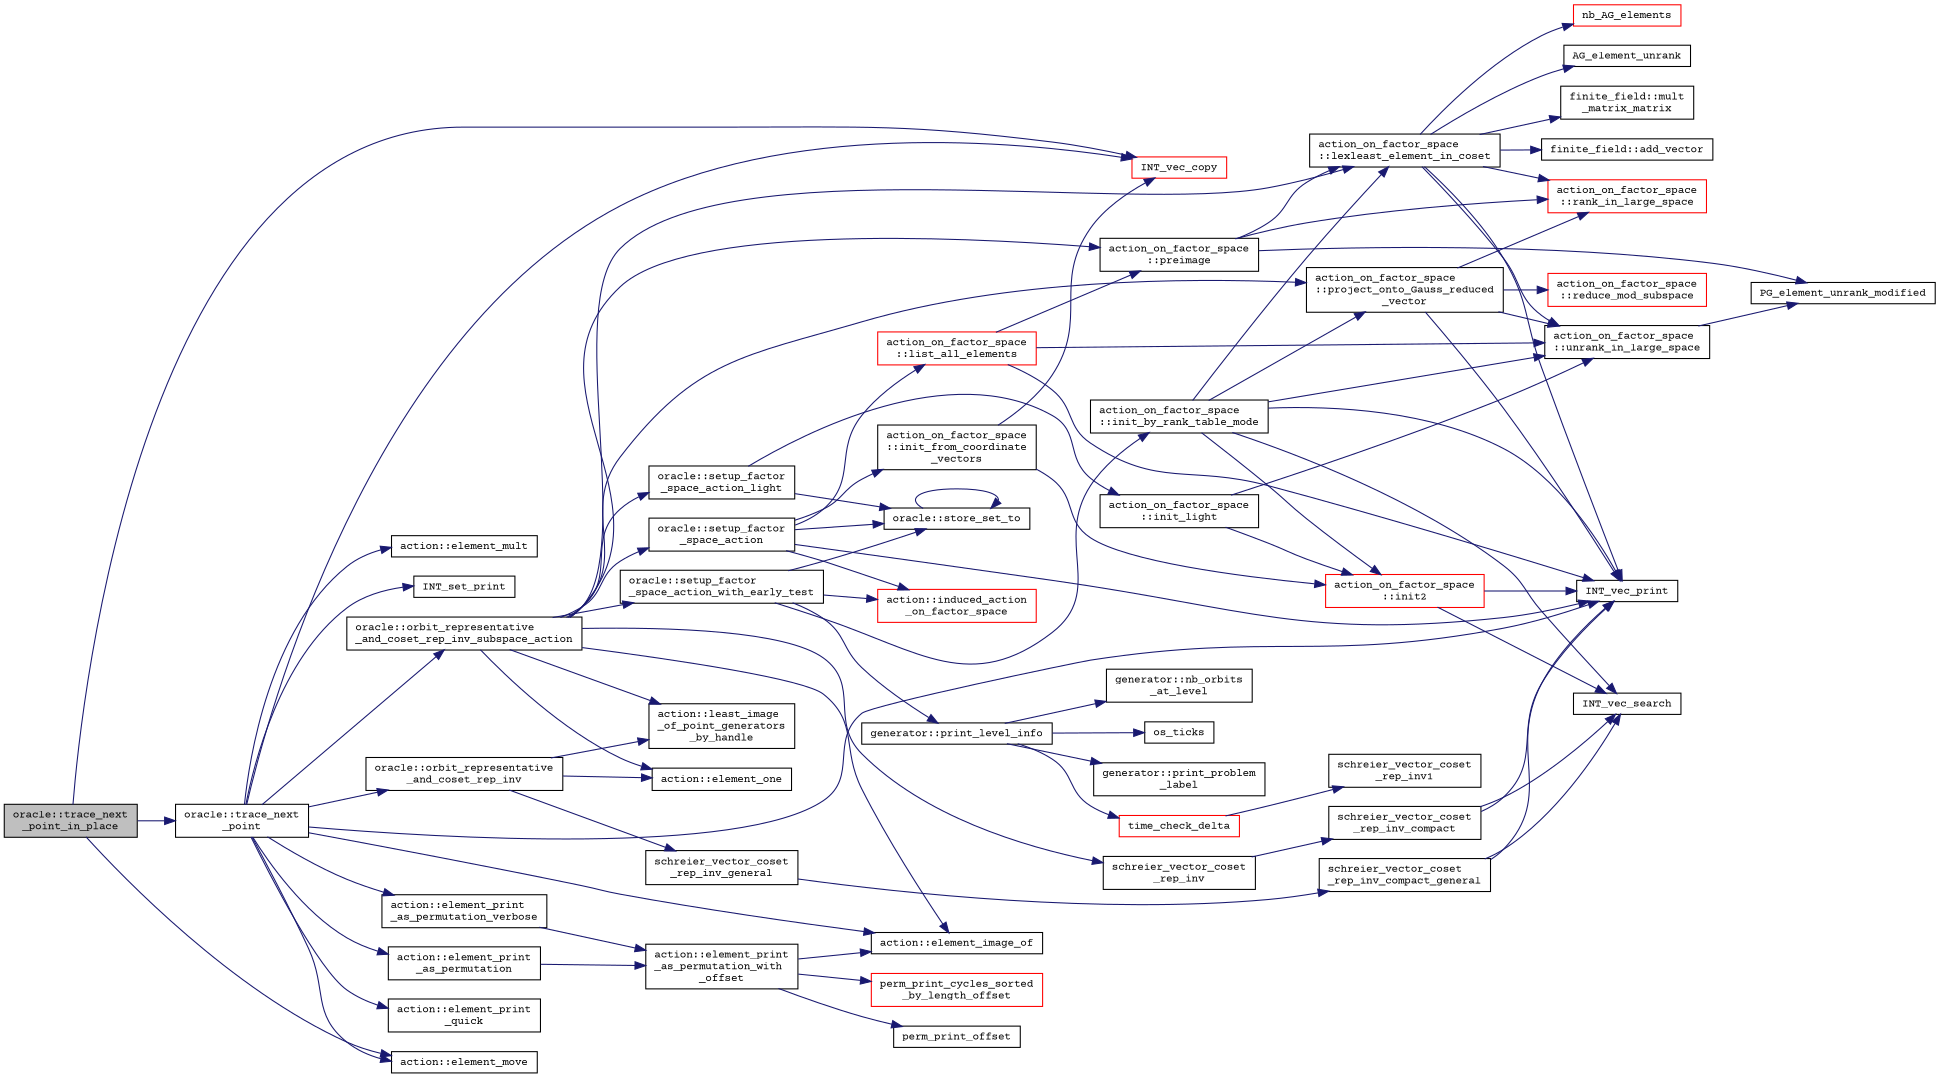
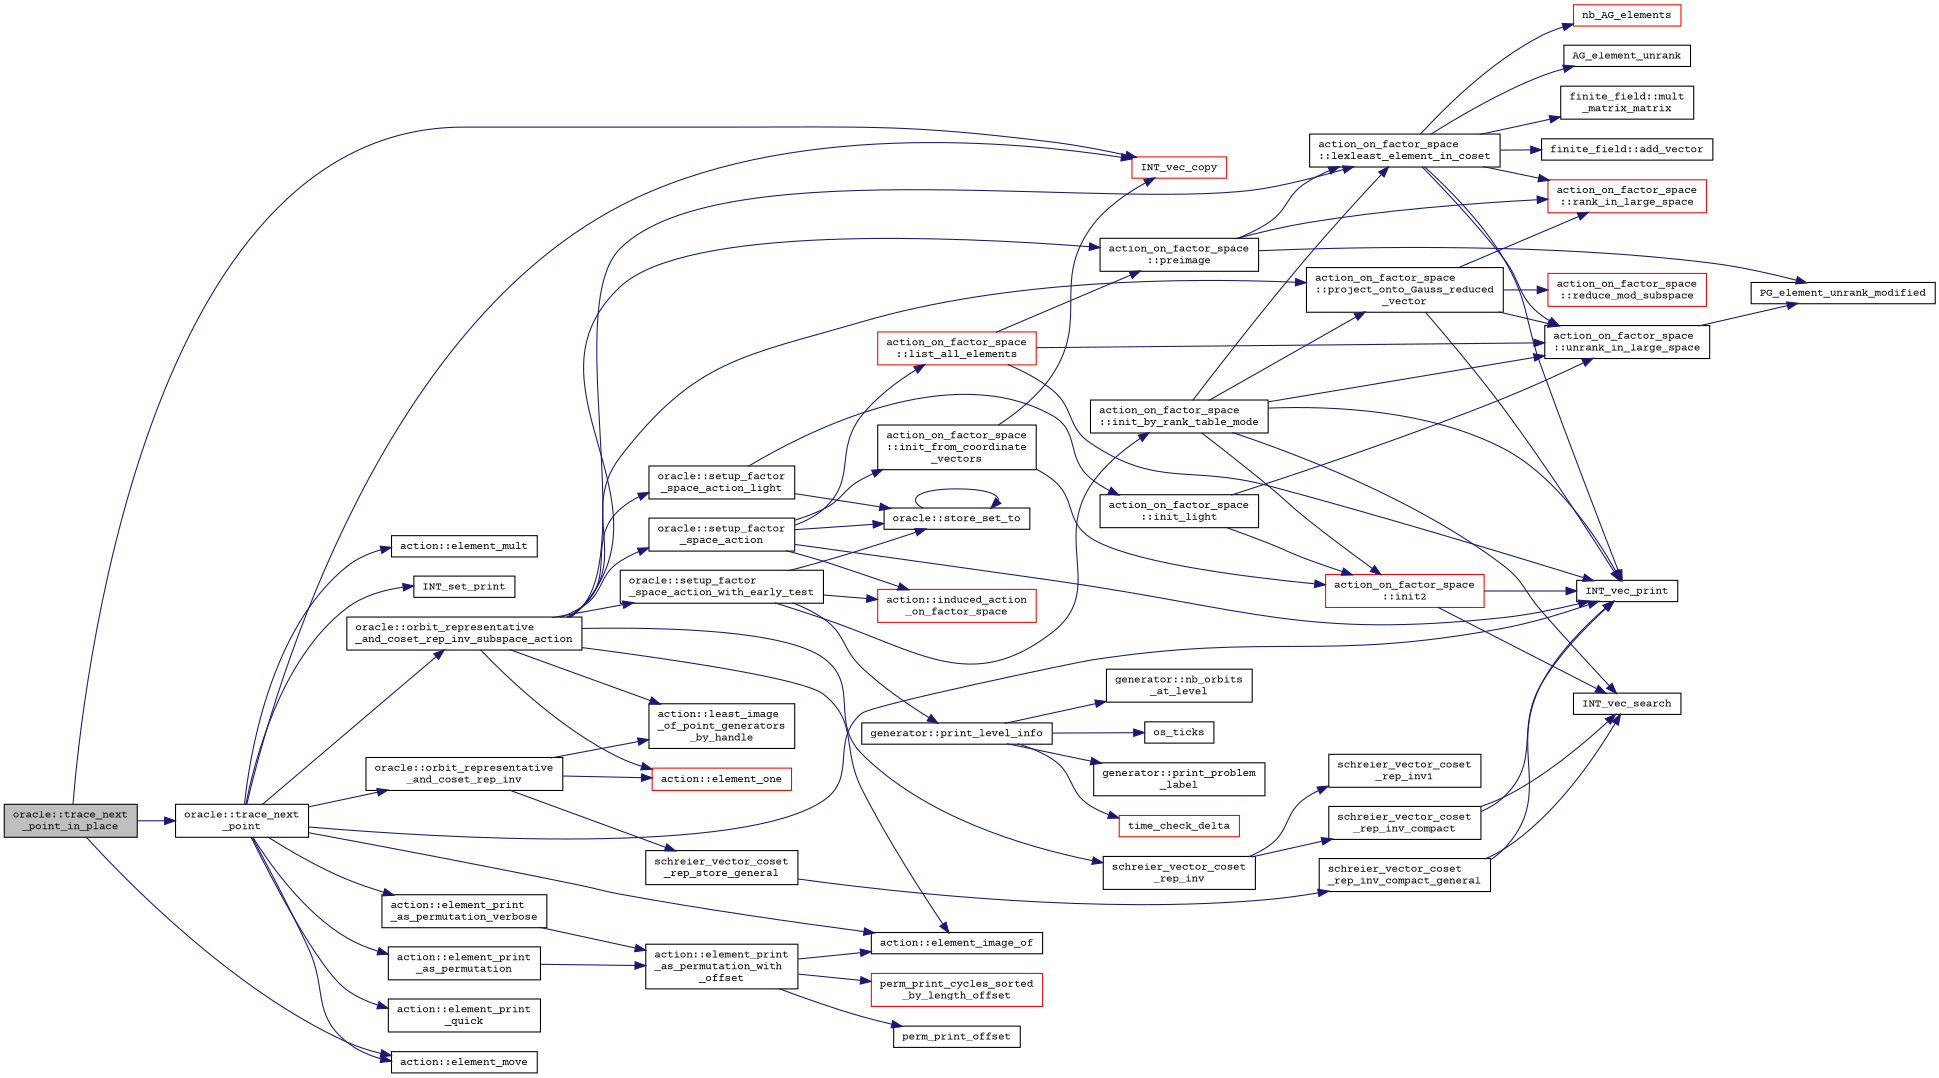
node "action::element_one": color black -> red
edge "time_check_delta" -> "schreier_vector_coset _rep_inv1": now "schreier_vector_coset _rep_inv" -> "schreier_vector_coset _rep_inv1"
node "schreier_vector_coset _rep_inv_general": label "schreier_vector_coset _rep_inv_general" -> "schreier_vector_coset _rep_store_general"
